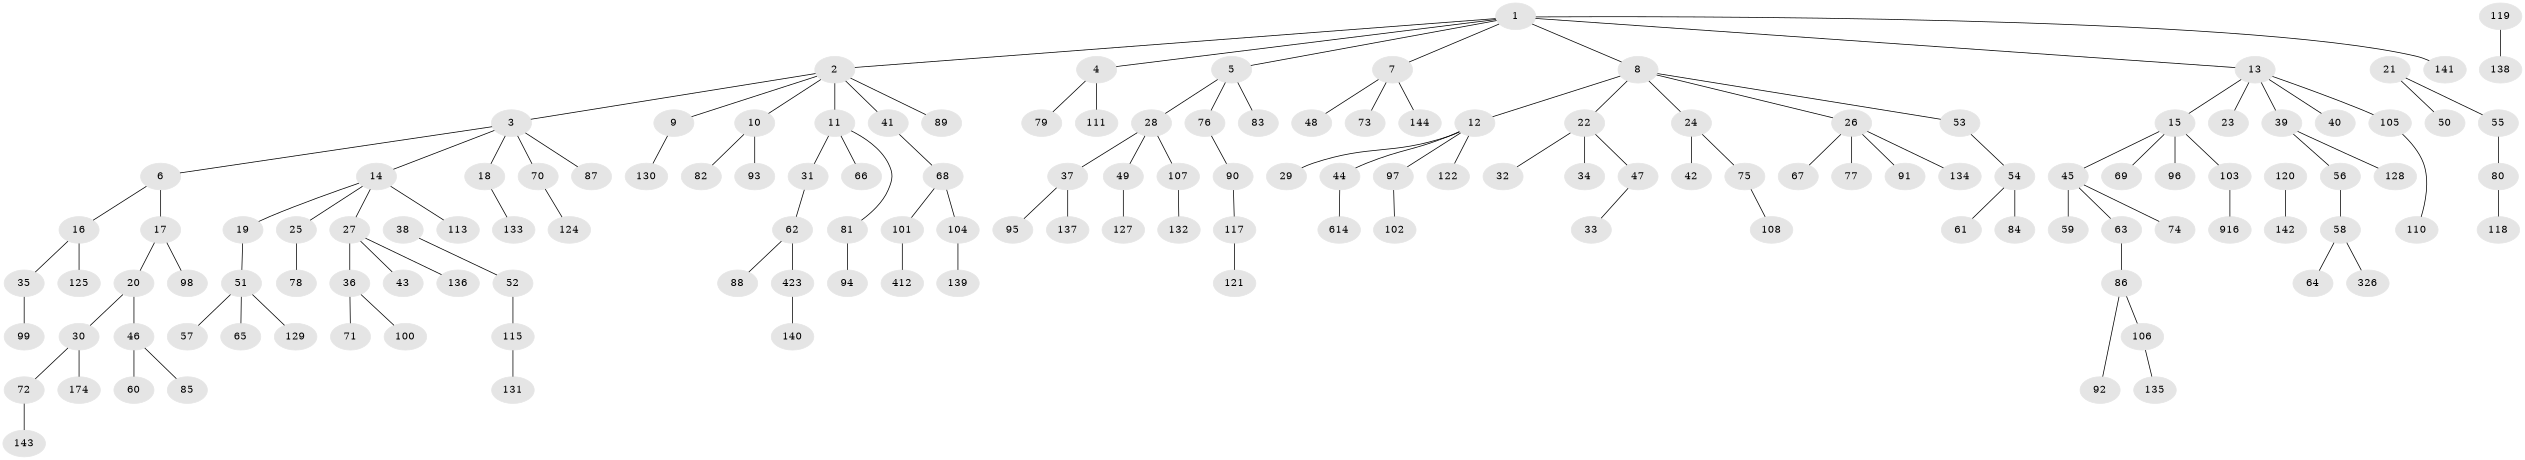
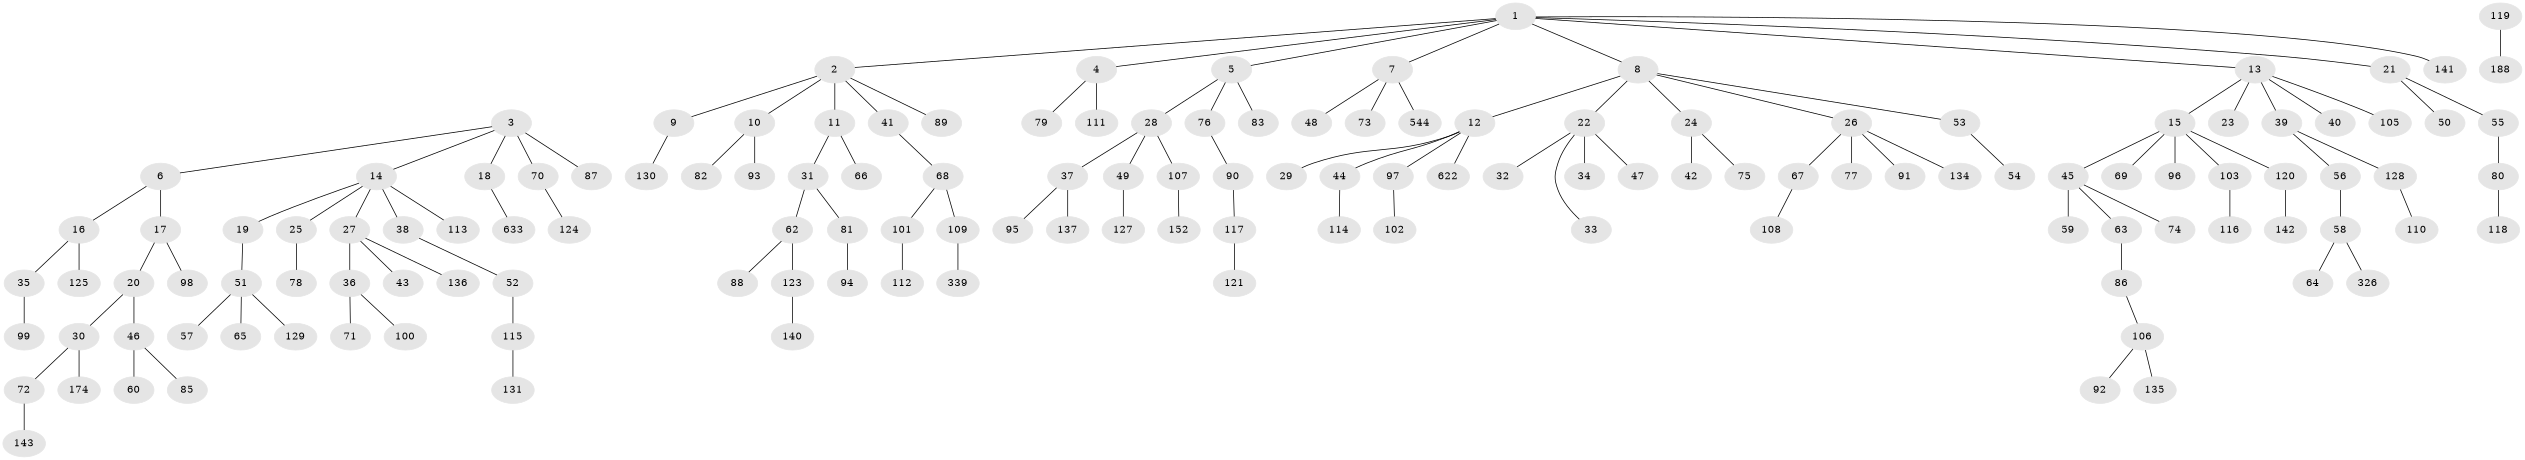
edge "1" -- "21": added
node "138": label "138" -> "188"
edge "2" -- "3": removed
node "144": label "144" -> "544"
edge "15" -- "120": added
edge "11" -- "81": now "31" -- "81"
edge "105" -- "110": now "128" -- "110"
node "122": label "122" -> "622"
edge "14" -- "38": added
edge "47" -- "33": now "22" -- "33"
edge "75" -- "108": now "67" -- "108"
node "133": label "133" -> "633"
node "104": label "104" -> "109"
node "132": label "132" -> "152"
node "614": label "614" -> "114"
node "61": removed
node "84": removed
node "916": label "916" -> "116"
node "423": label "423" -> "123"
node "412": label "412" -> "112"
node "139": label "139" -> "339"
edge "86" -- "92": now "106" -- "92"
